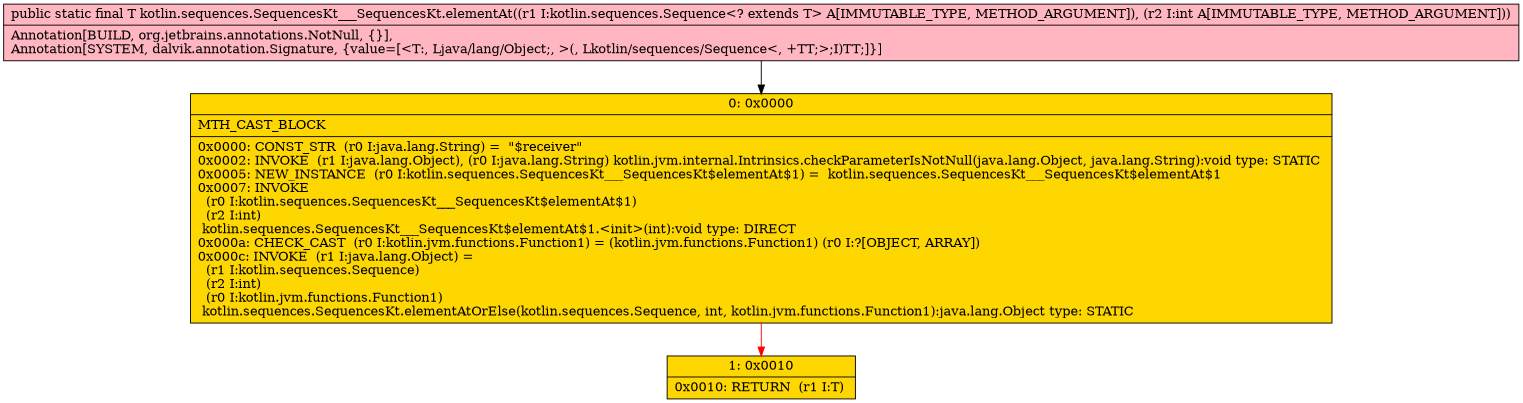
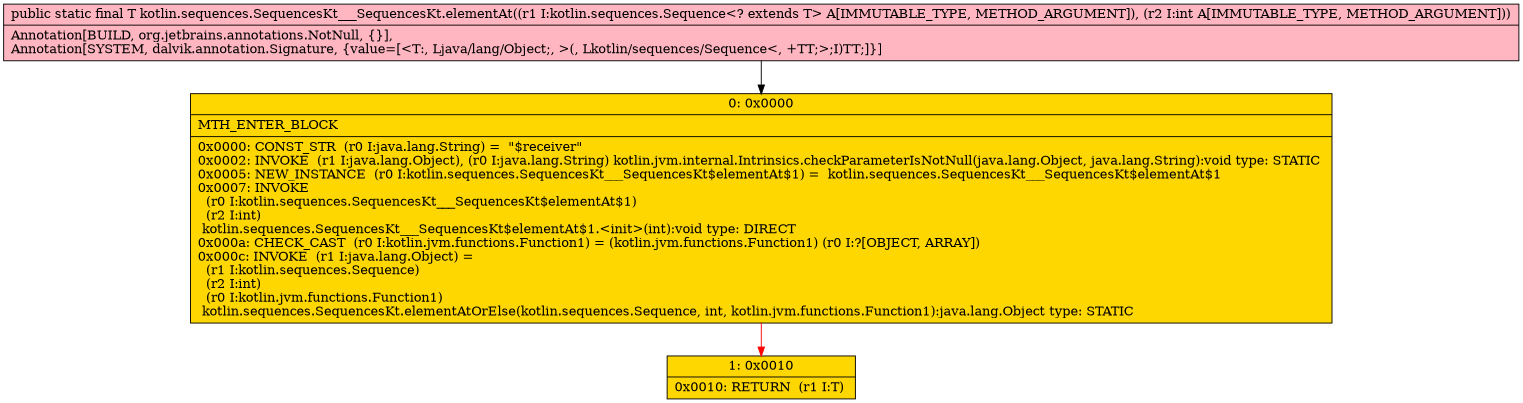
node "0: 0x0000": text "MTH_CAST_BLOCK" -> "MTH_ENTER_BLOCK"
